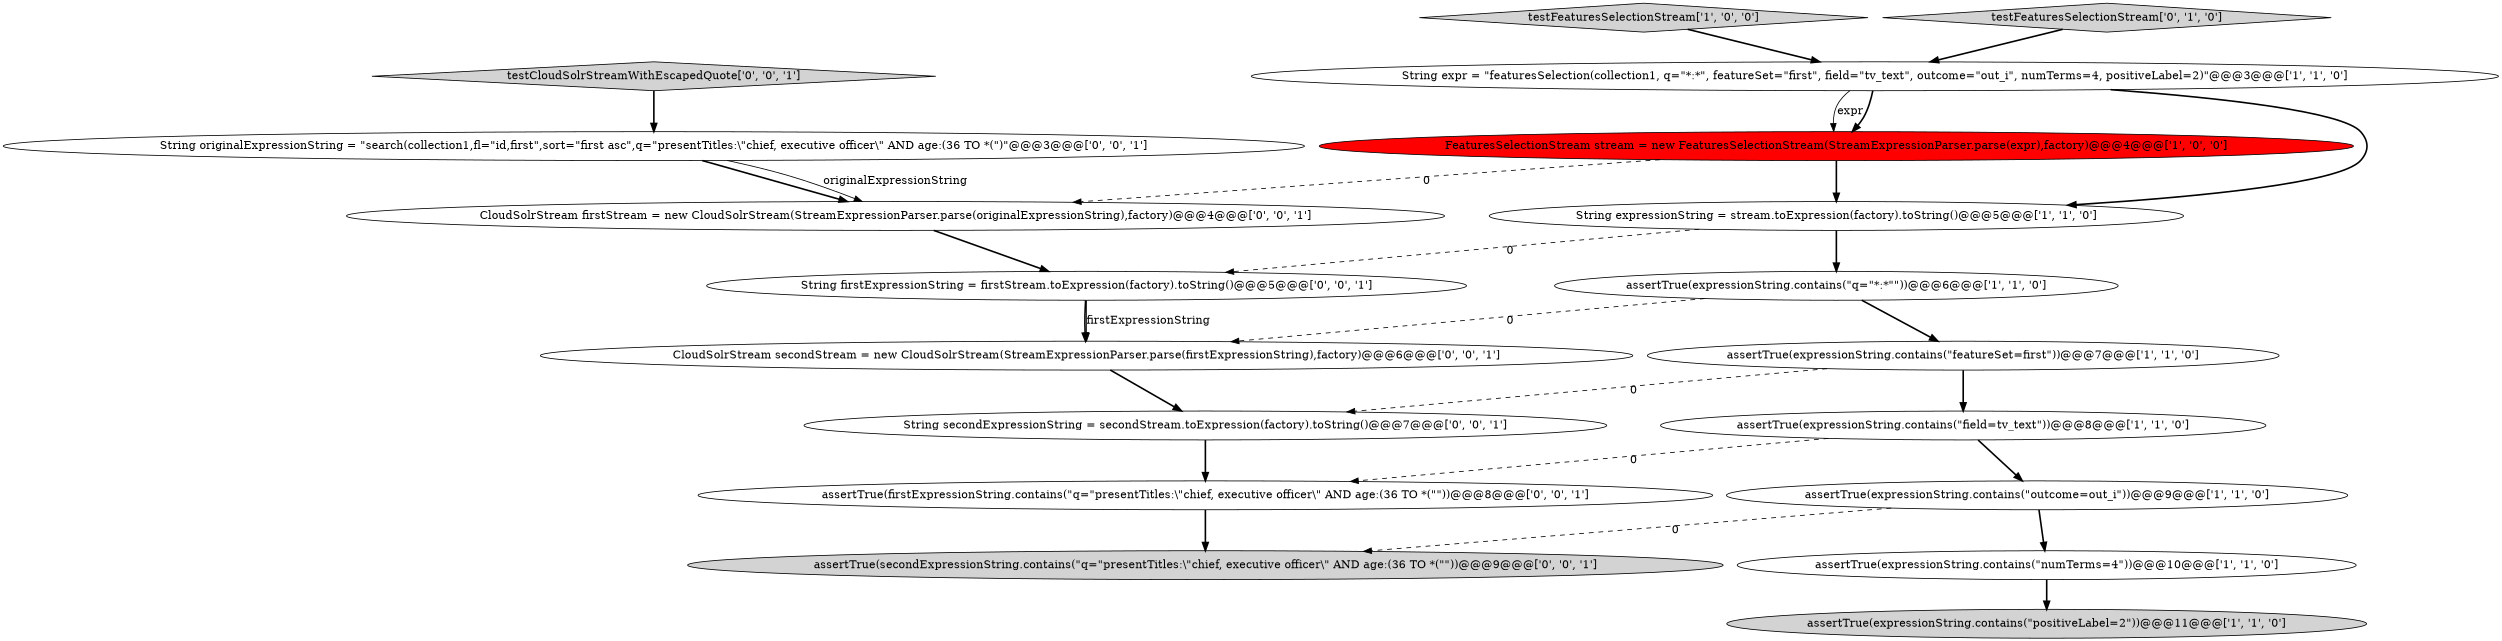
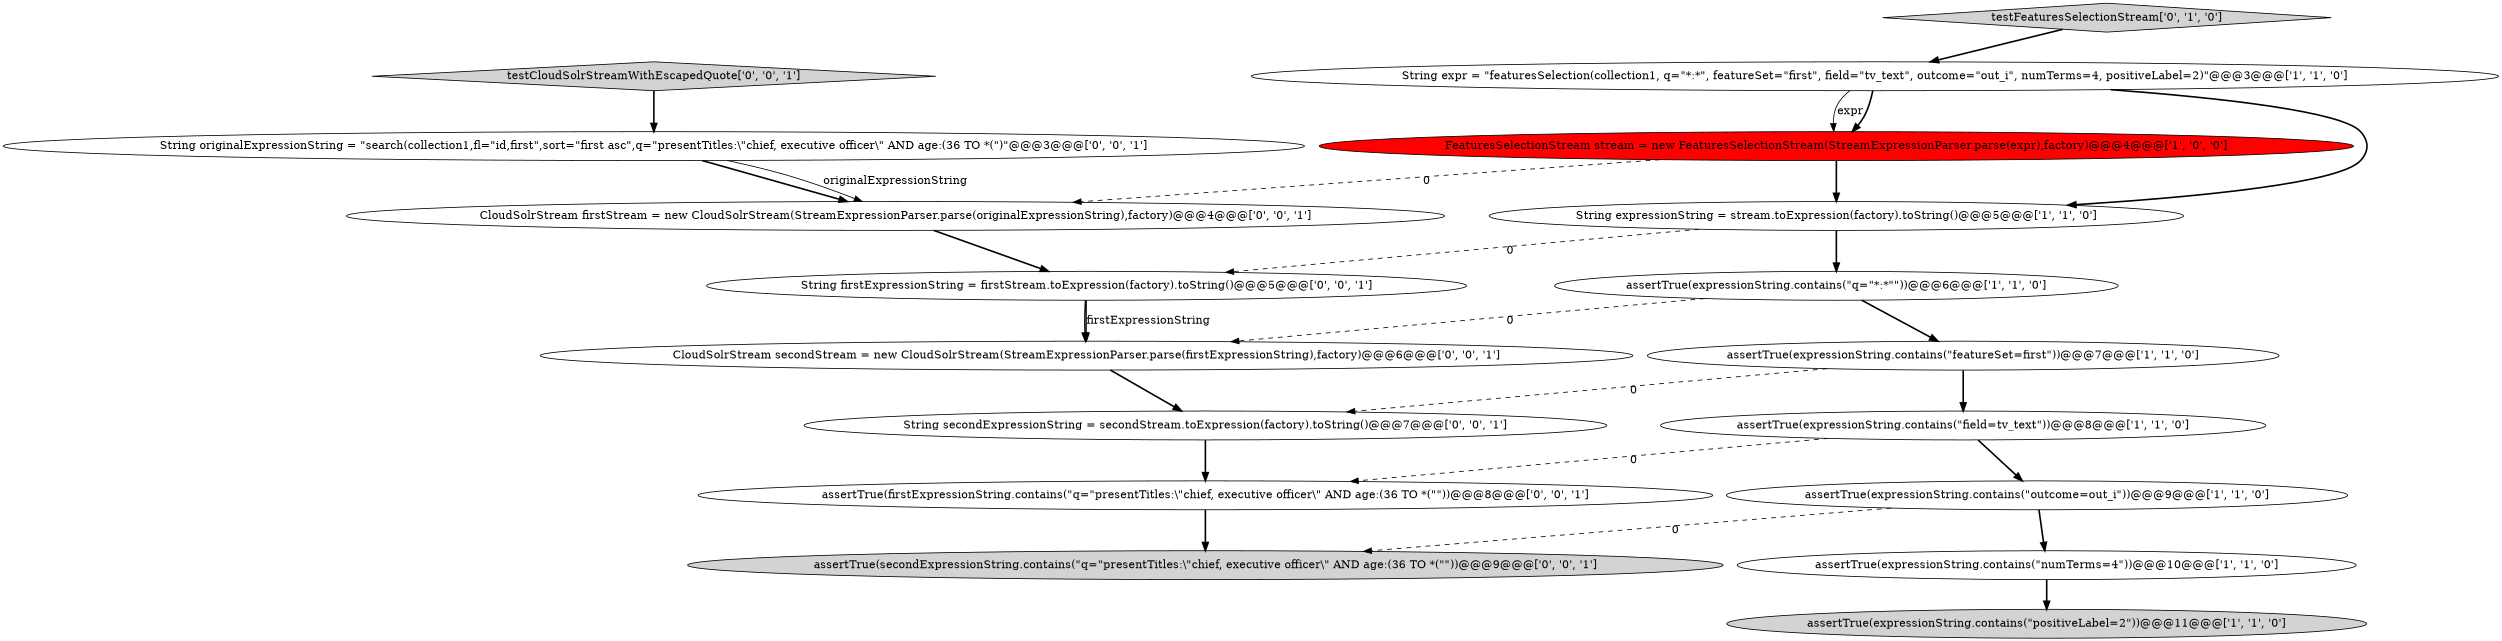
node "testFeaturesSelectionStream['1', '0', '0']": removed
